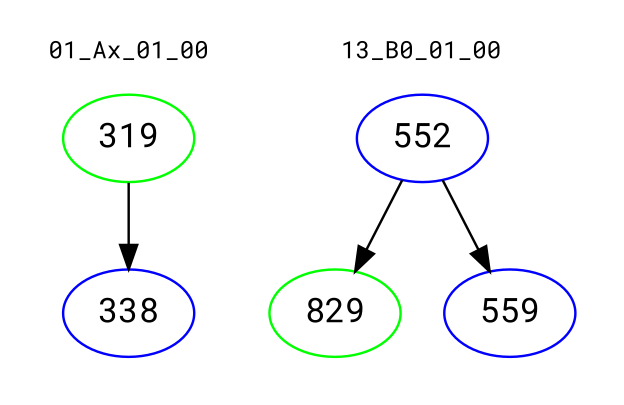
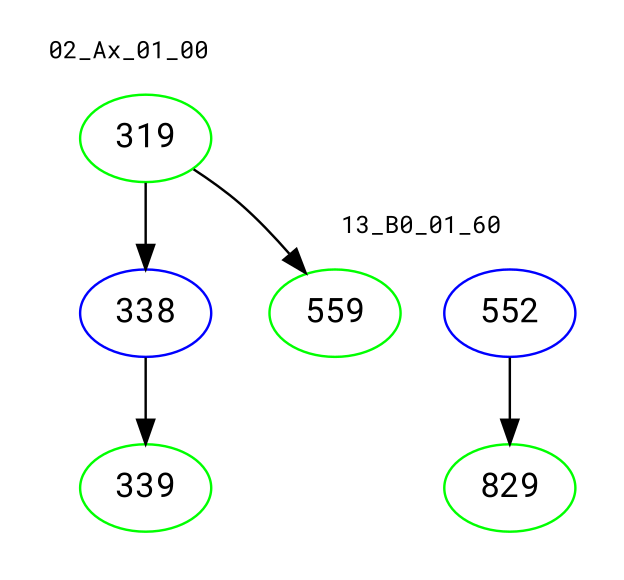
cluster "01_Ax_01_00": label "01_Ax_01_00" -> "02_Ax_01_00"
cluster "13_B0_01_00": label "13_B0_01_00" -> "13_B0_01_60"
edge "552" -> "559": now "319" -> "559"
node "559": color blue -> green
node "339": added
